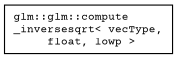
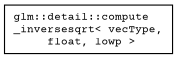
node "glm::glm::compute _inversesqrt< vecType, float, lowp >": label "glm::glm::compute _inversesqrt< vecType, float, lowp >" -> "glm::detail::compute _inversesqrt< vecType, float, lowp >"
